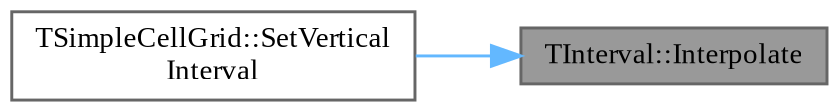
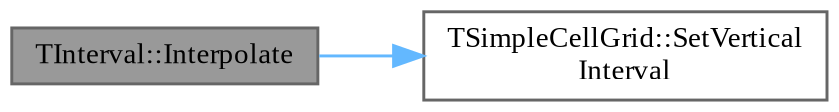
edge "TSimpleCellGrid::SetVertical Interval" -> "TInterval::Interpolate": reversed
